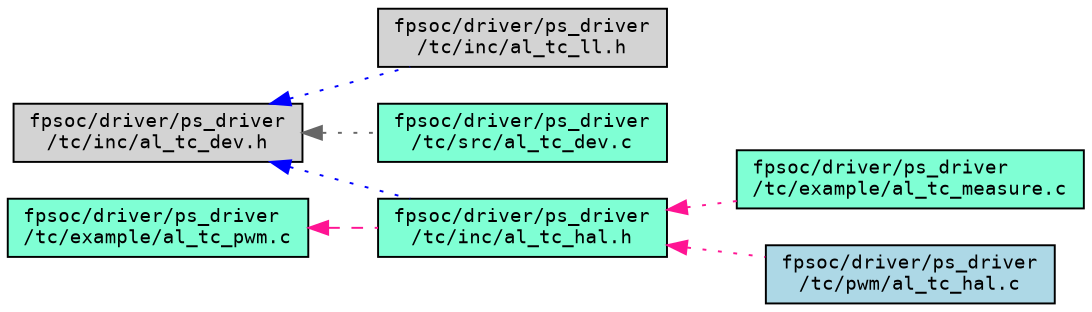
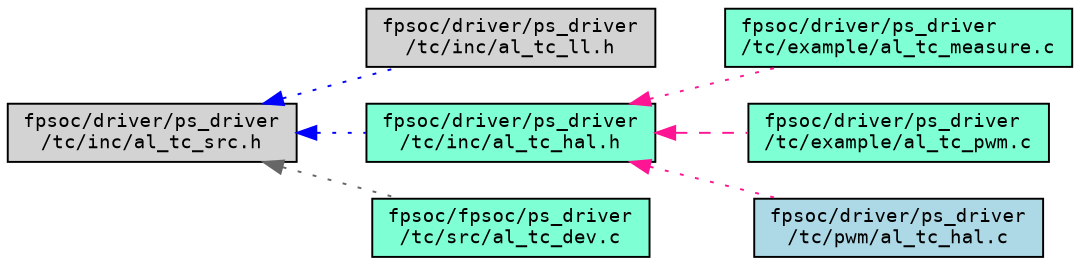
node "fpsoc/driver/ps_driver /tc/inc/al_tc_dev.h": label "fpsoc/driver/ps_driver /tc/inc/al_tc_dev.h" -> "fpsoc/driver/ps_driver /tc/inc/al_tc_src.h"
node "fpsoc/driver/ps_driver /tc/src/al_tc_dev.c": label "fpsoc/driver/ps_driver /tc/src/al_tc_dev.c" -> "fpsoc/fpsoc/ps_driver /tc/src/al_tc_dev.c"
edge "fpsoc/driver/ps_driver /tc/inc/al_tc_hal.h" -> "fpsoc/driver/ps_driver /tc/example/al_tc_pwm.c": reversed
